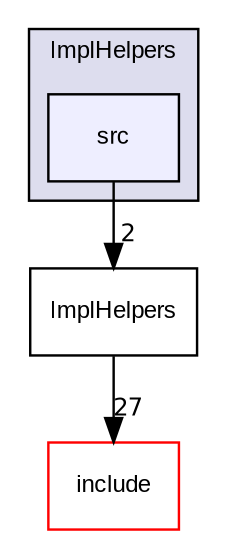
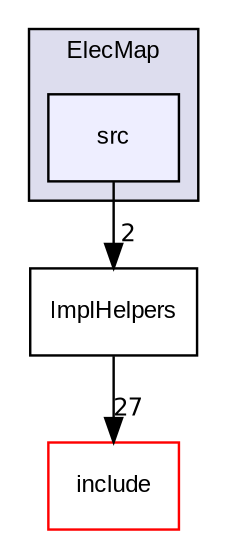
cluster "ImplHelpers": label "ImplHelpers" -> "ElecMap"
